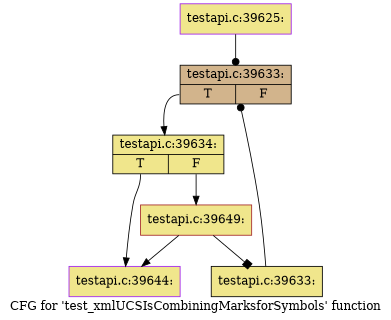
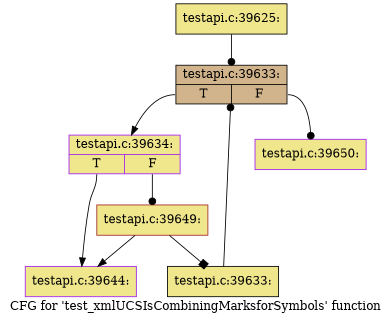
node "testapi.c:39625:": color purple -> black
node "testapi.c:39634:": color black -> purple
node "testapi.c:39650:": added
edge "testapi.c:39634:" -> "testapi.c:39649:": arrowhead normal -> dot
